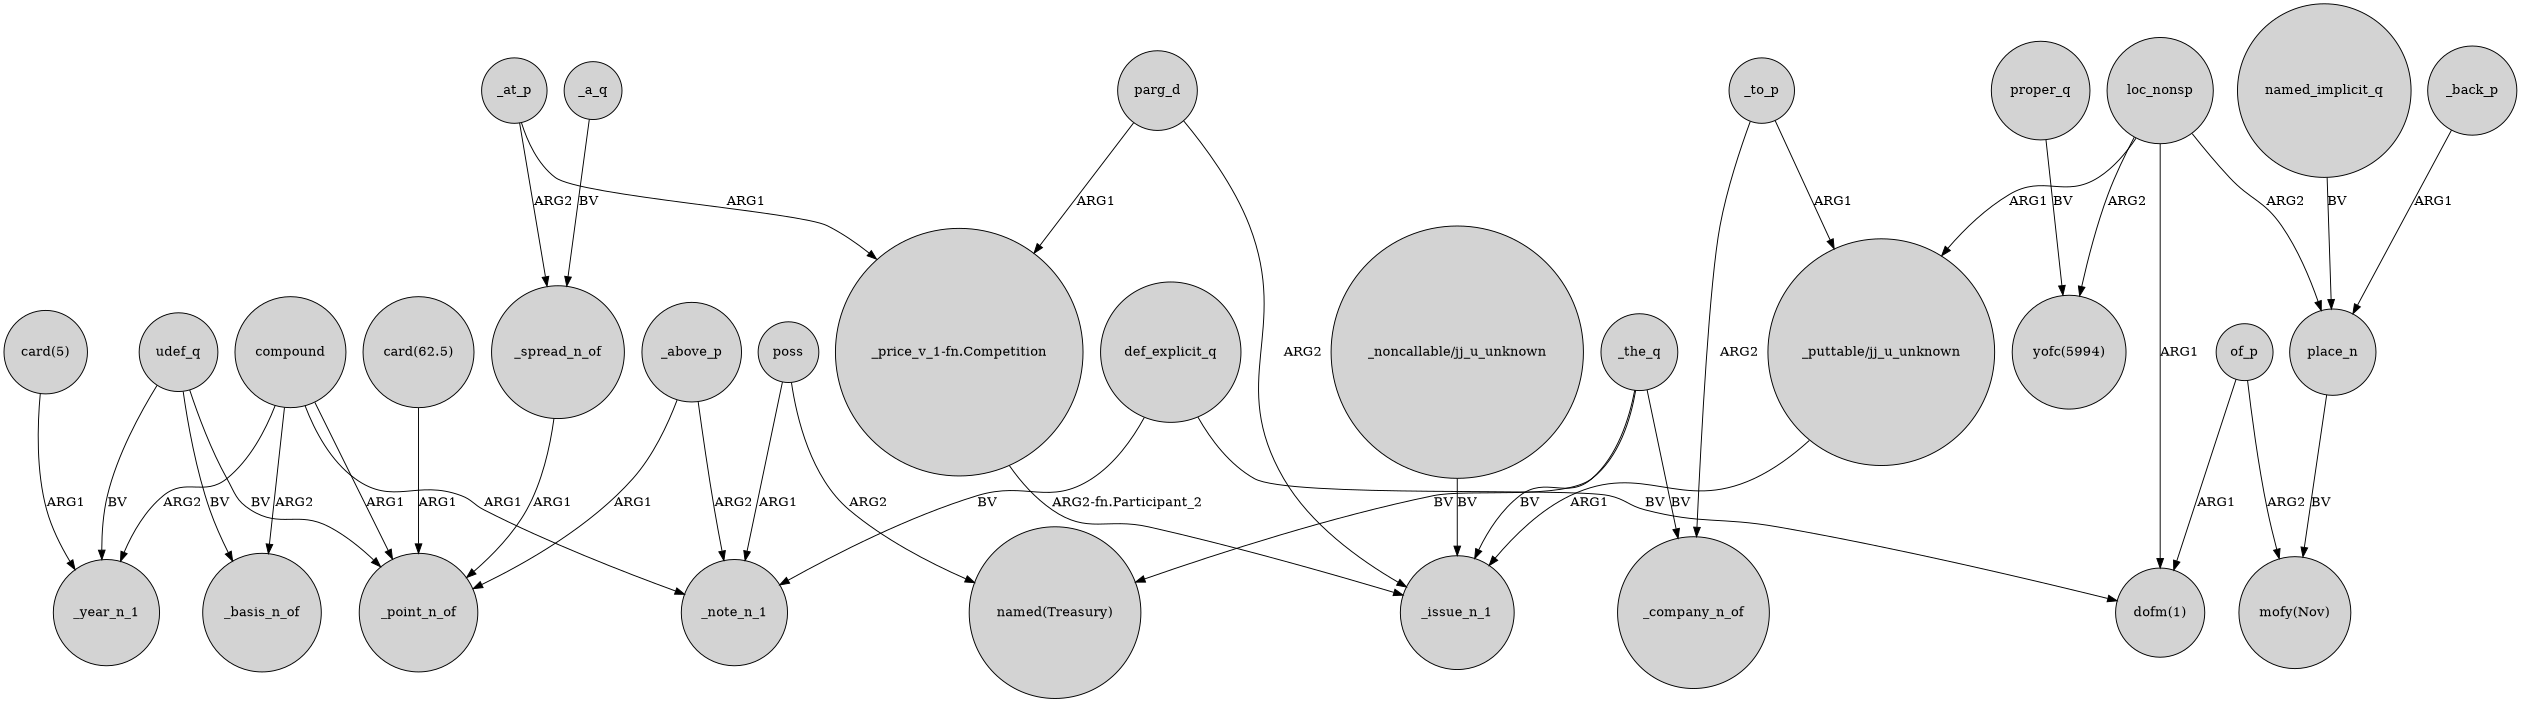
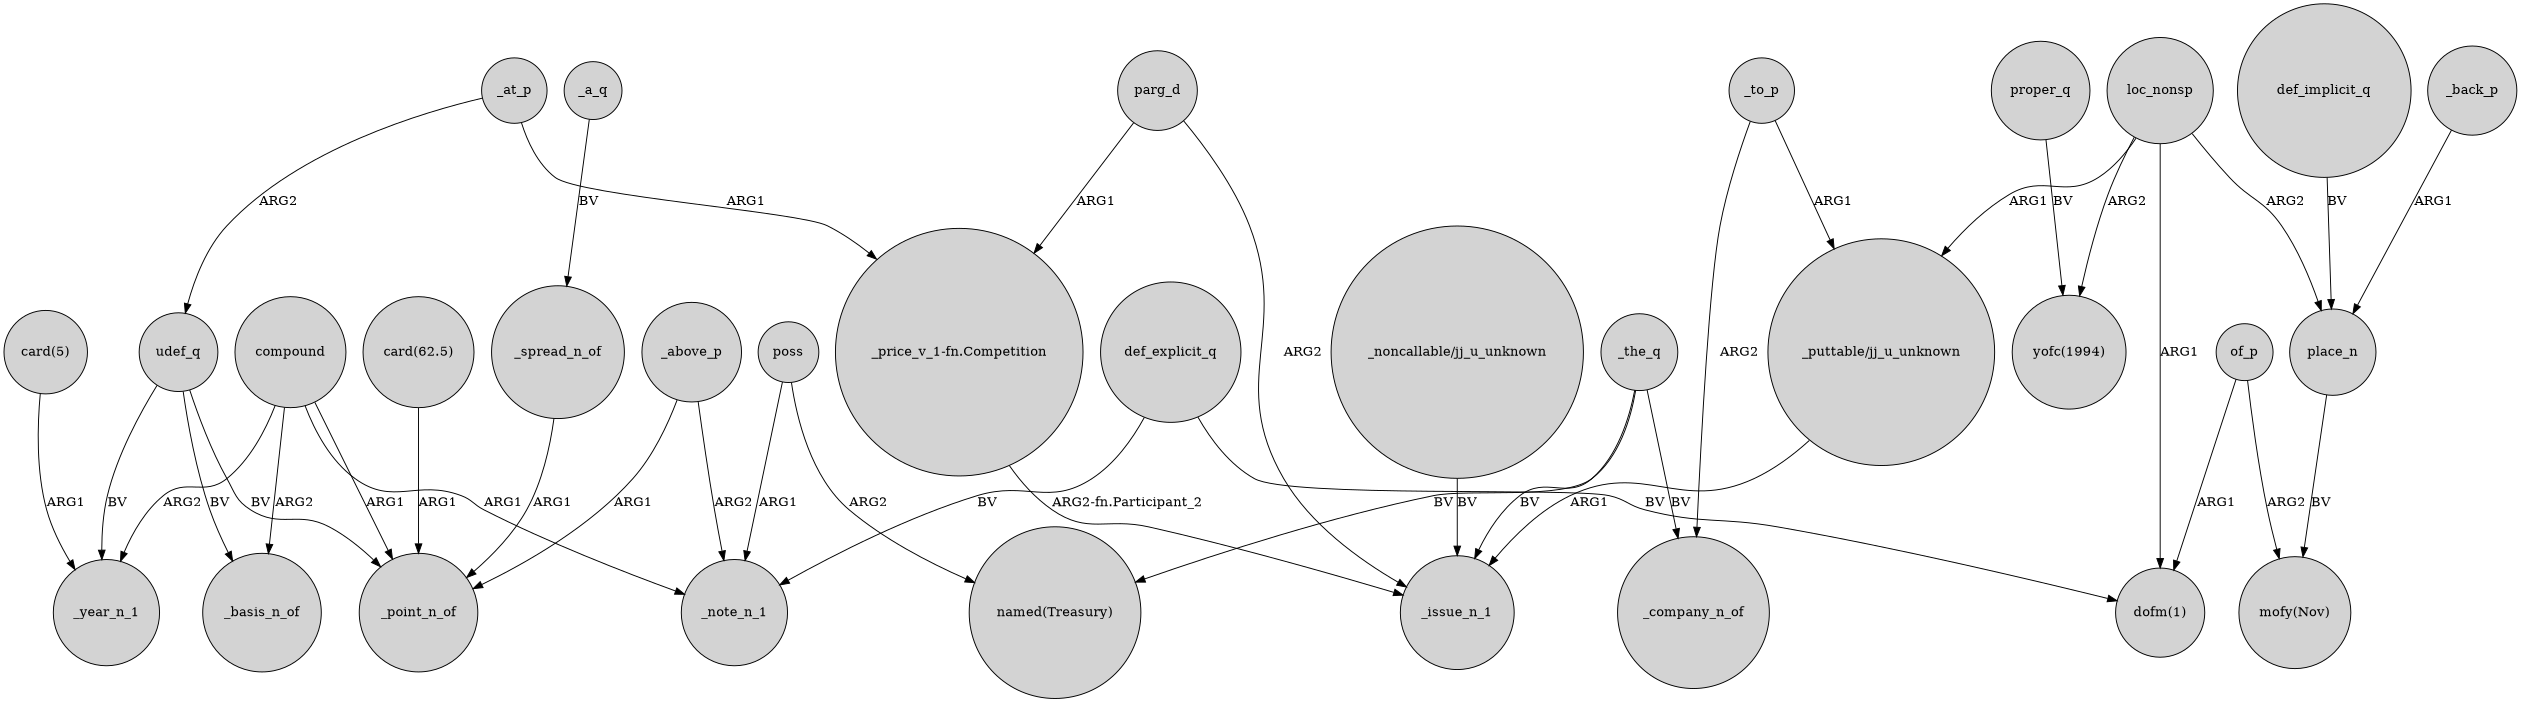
node "named_implicit_q": label "named_implicit_q" -> "def_implicit_q"
edge "_at_p" -> "_spread_n_of": now "_at_p" -> "udef_q"
node "yofc(5994)": label "yofc(5994)" -> "yofc(1994)"
